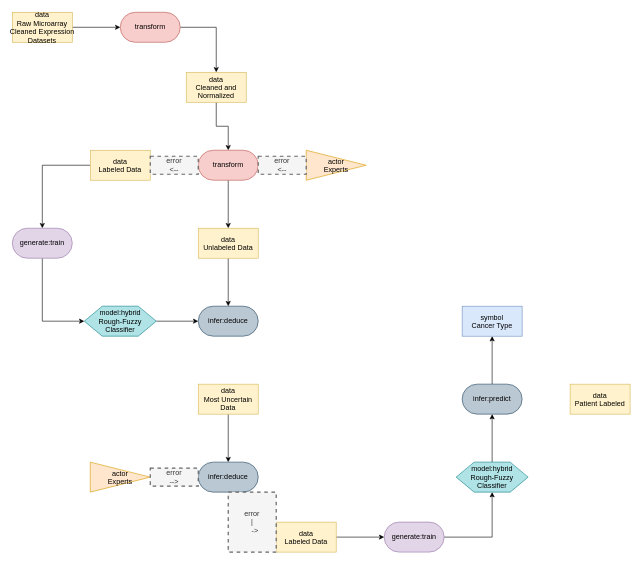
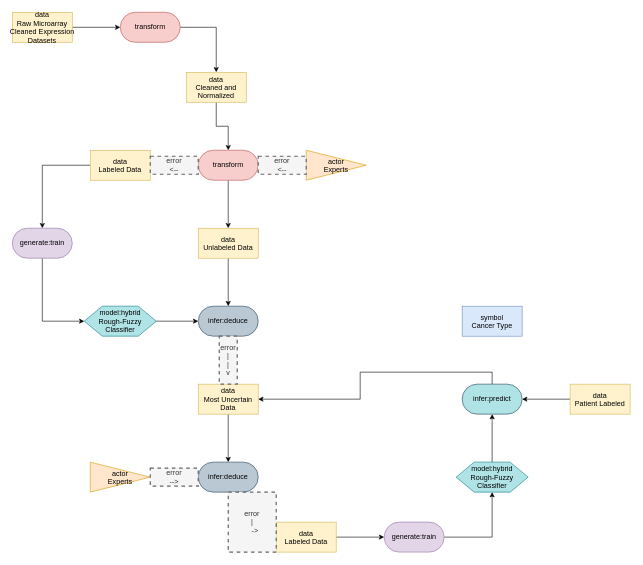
edge "infer:predict" -> "symbol Cancer Type": now "infer:predict" -> "data Most Uncertain Data"
node "error | | v": added
node "infer:predict": fillcolor #bac8d3 -> #b0e3e6
edge "data Patient Labeled" -> "infer:predict": added
